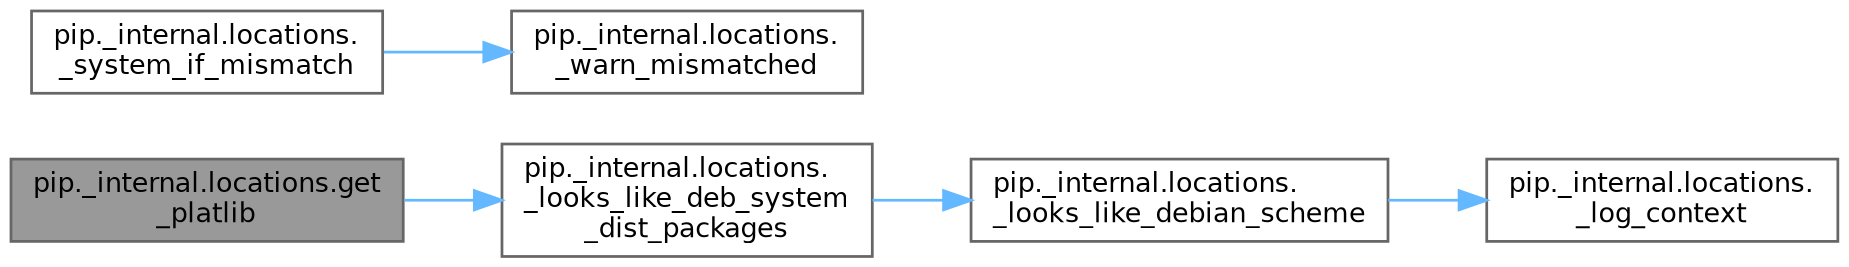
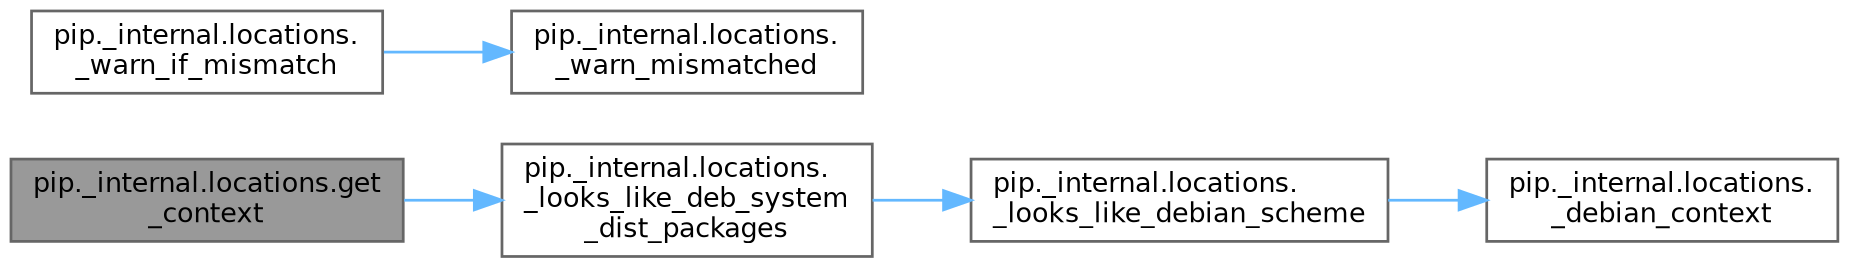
node "pip._internal.locations. _system_if_mismatch": label "pip._internal.locations. _system_if_mismatch" -> "pip._internal.locations. _warn_if_mismatch"
node "pip._internal.locations.get _platlib": label "pip._internal.locations.get _platlib" -> "pip._internal.locations.get _context"
node "pip._internal.locations. _log_context": label "pip._internal.locations. _log_context" -> "pip._internal.locations. _debian_context"
